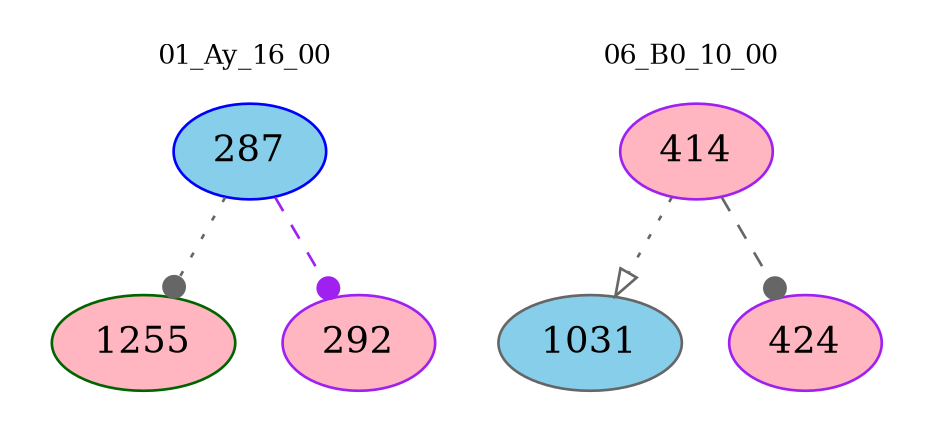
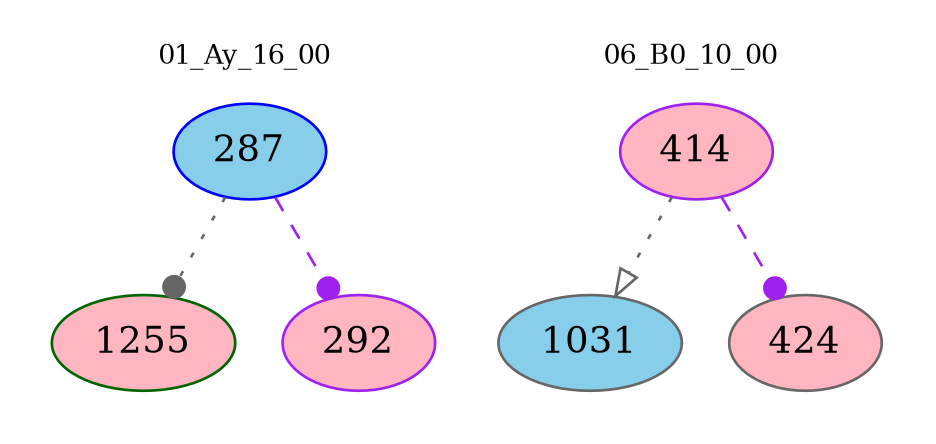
edge "414" -> "424": color gray40 -> purple
node "424": color purple -> gray40
